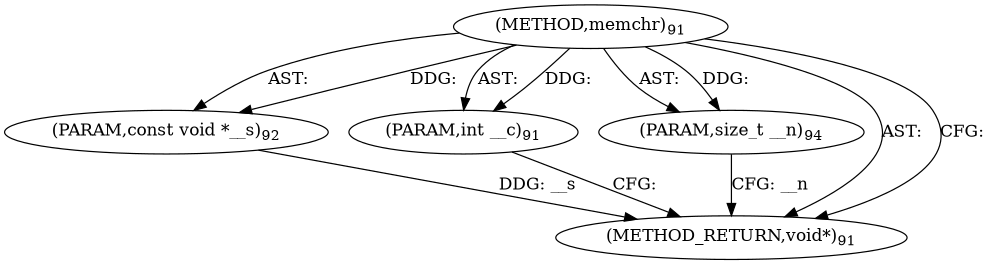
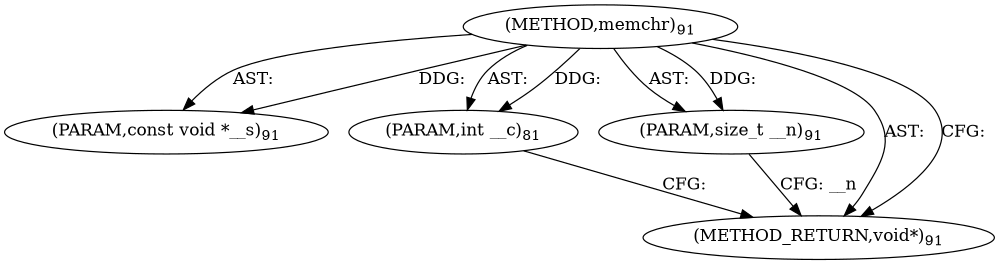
node "(PARAM,const void *__s)": text "92" -> "91"
node "(PARAM,int __c)": text "91" -> "81"
node "(PARAM,size_t __n)": text "94" -> "91"
edge "(PARAM,const void *__s)" -> "(METHOD_RETURN,void*)": removed, label "DDG: __s"
